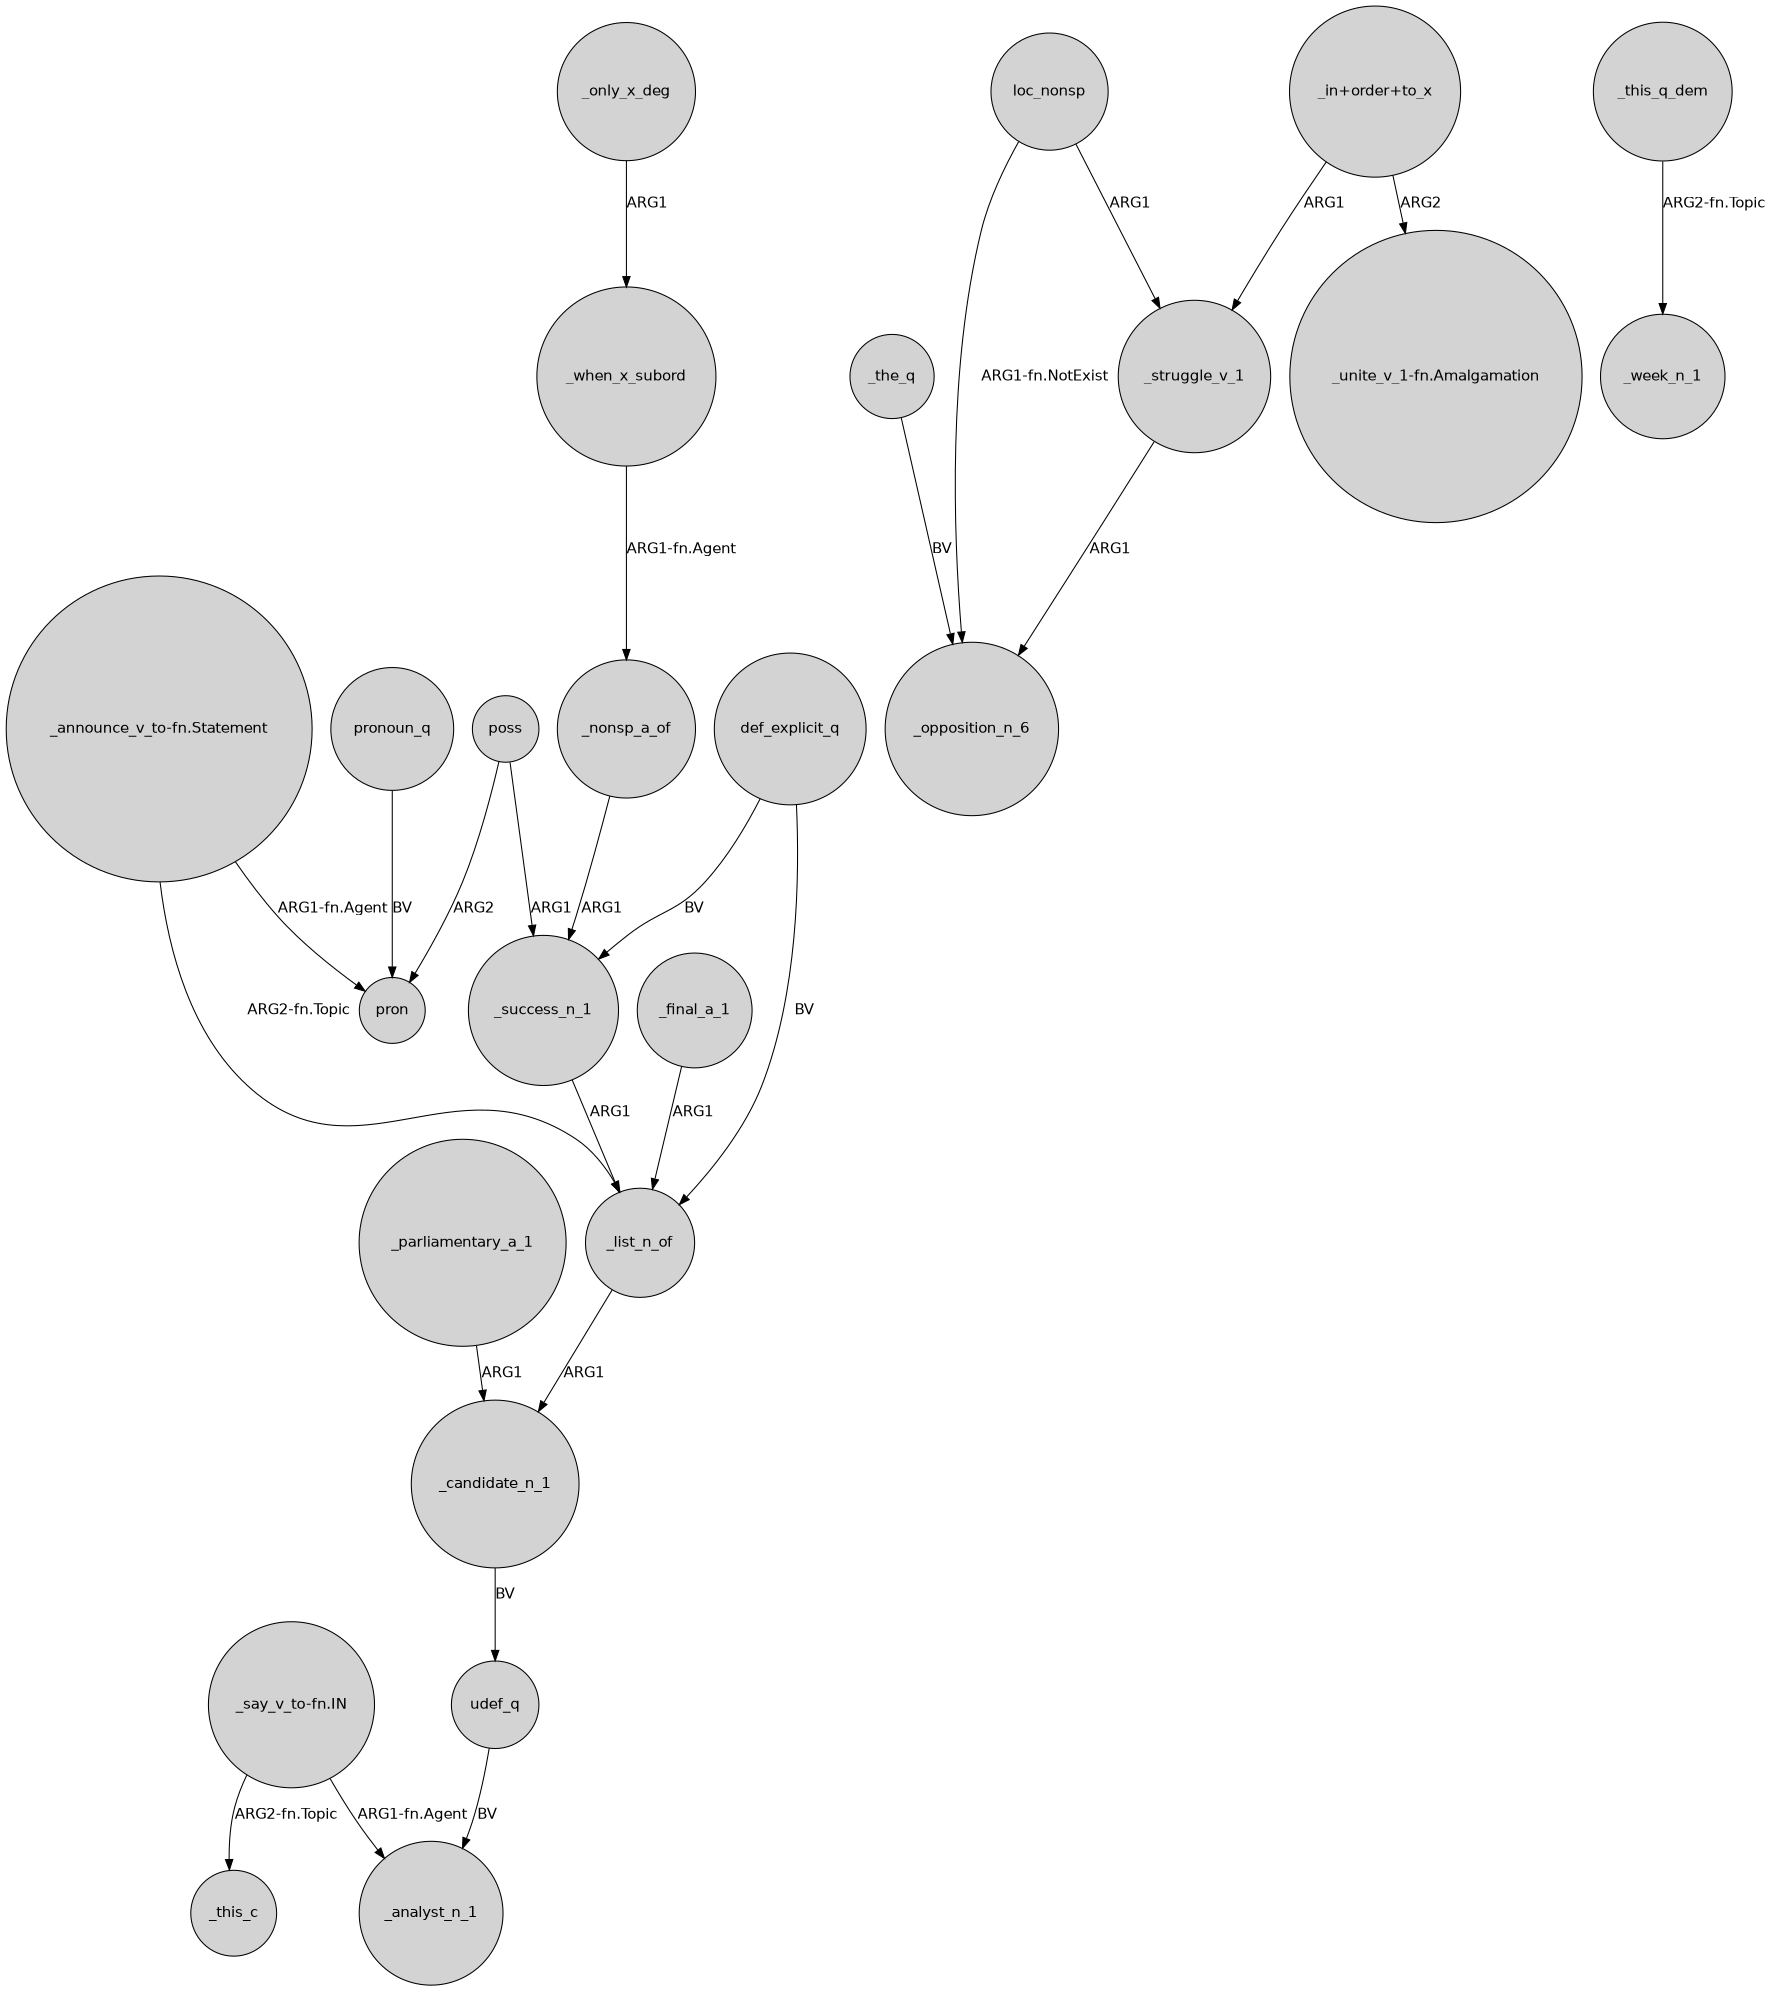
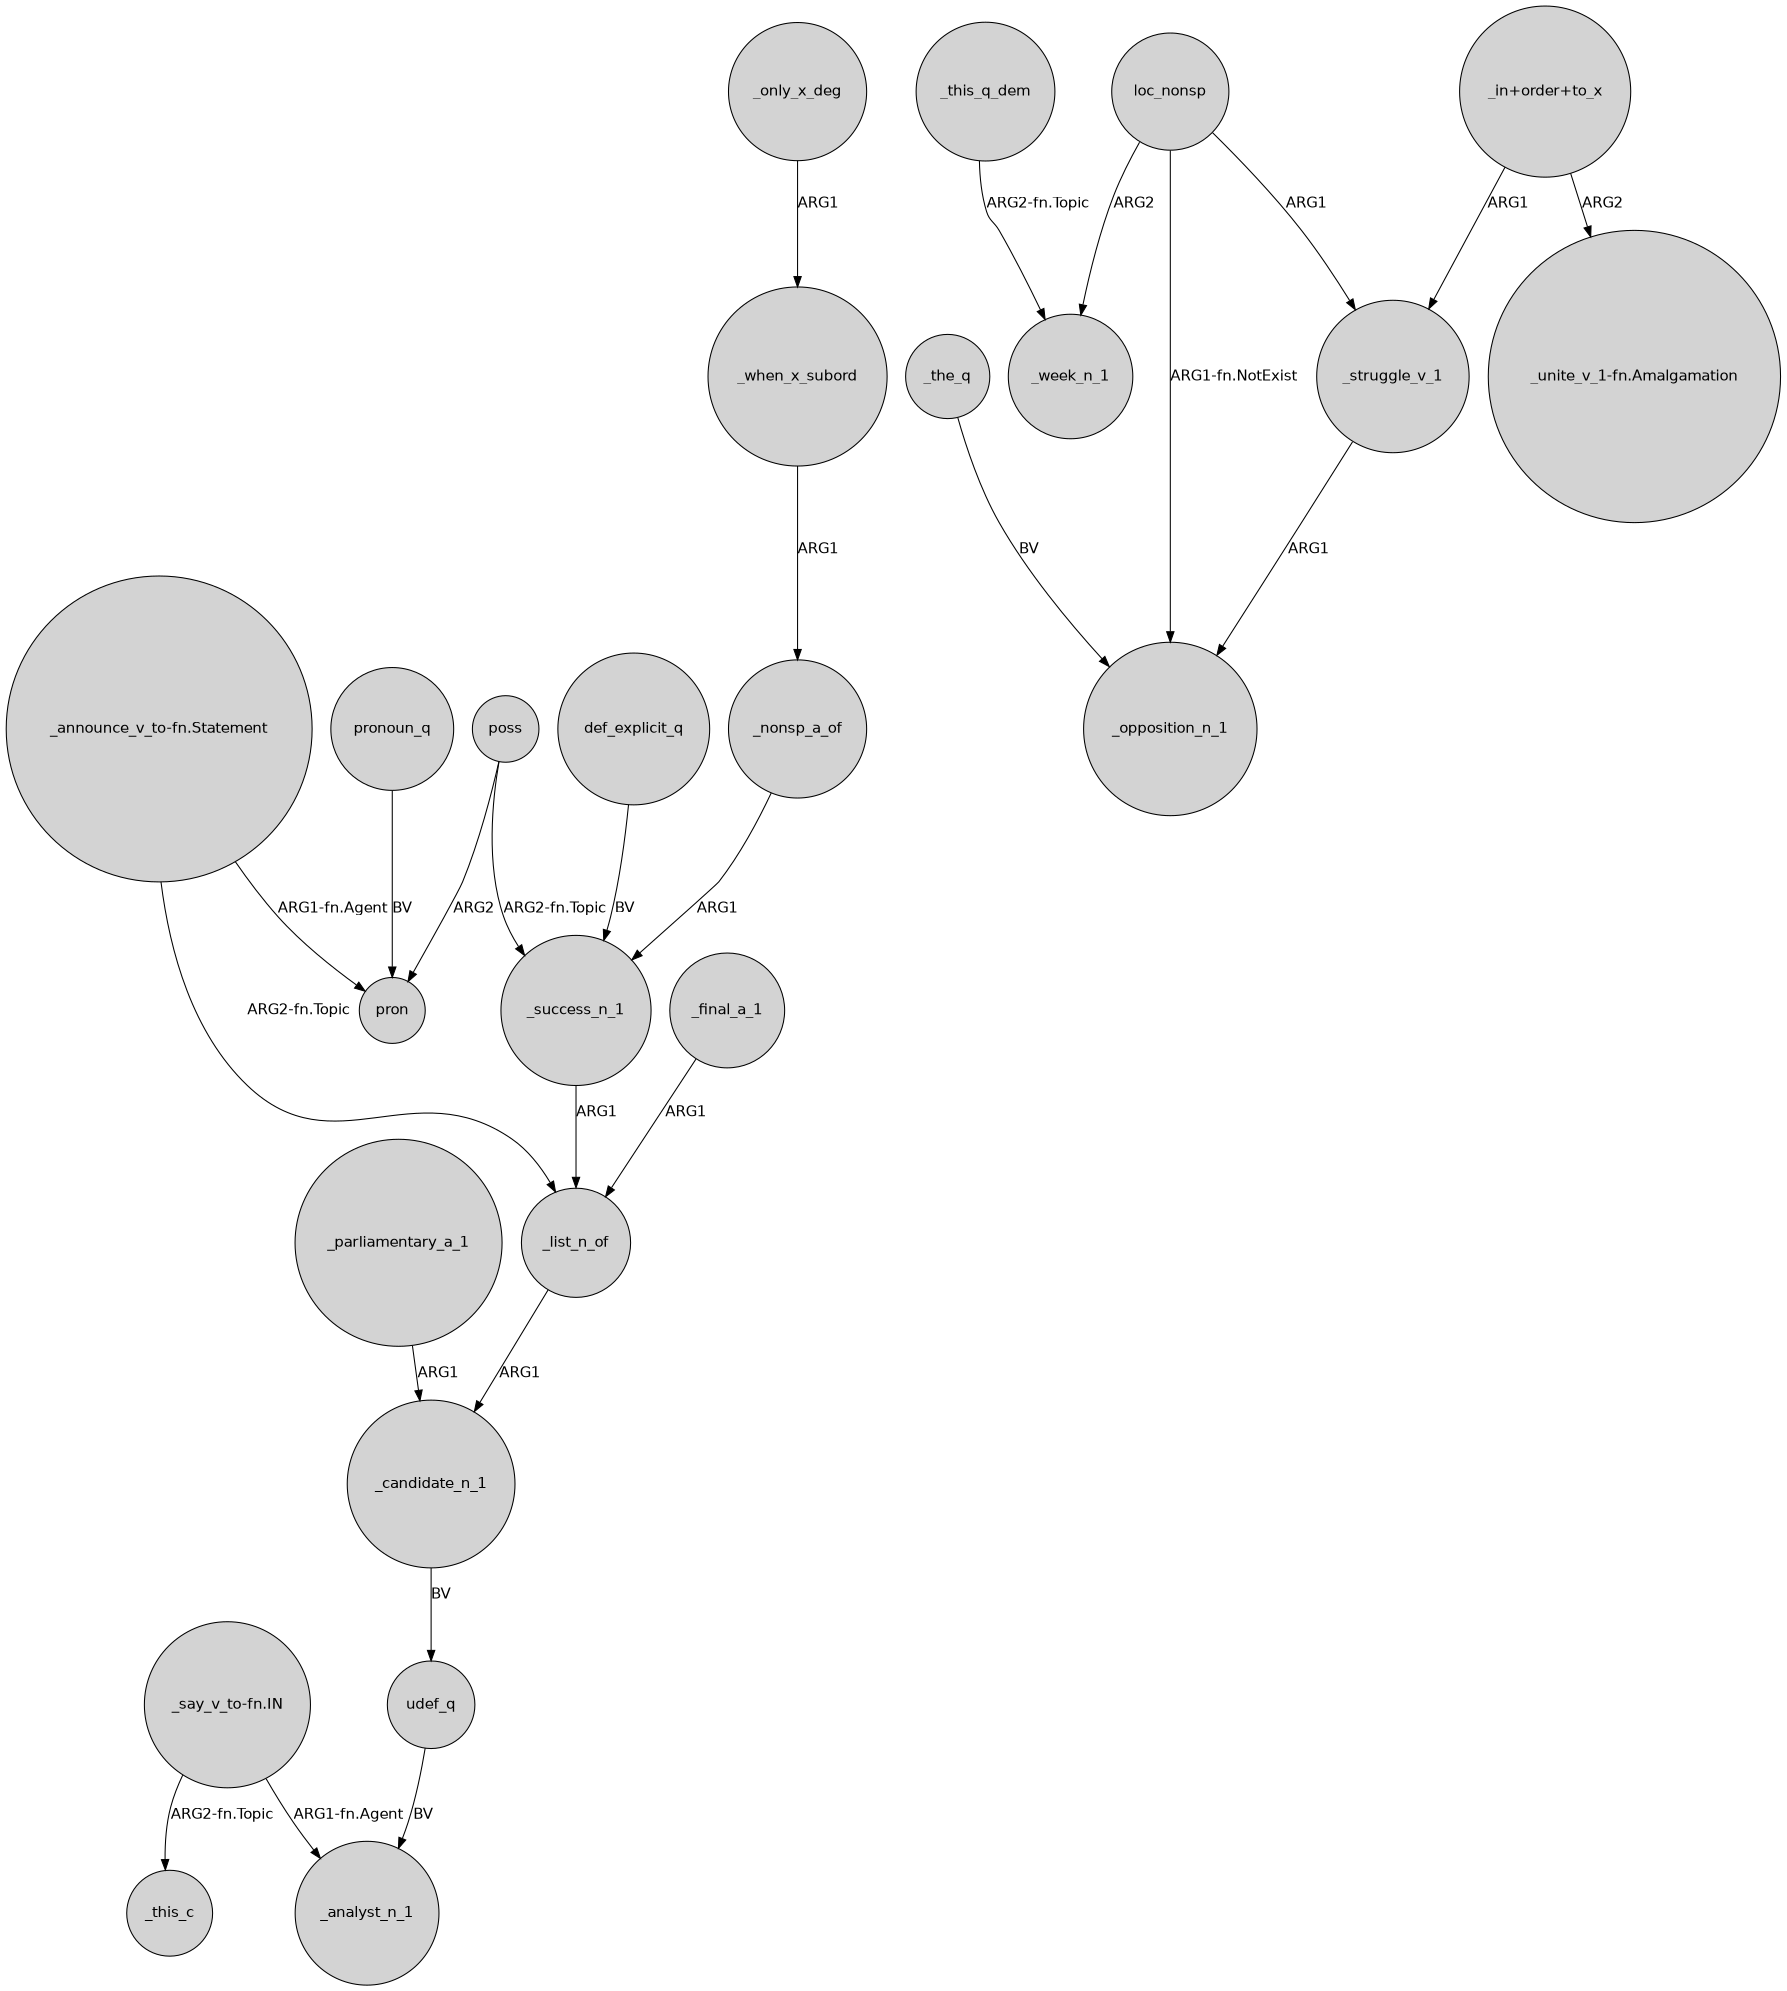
edge "loc_nonsp" -> "_week_n_1": added, label "ARG2"
edge "_when_x_subord" -> "_nonsp_a_of": label "ARG1-fn.Agent" -> "ARG1"
node "_opposition_n_6": label "_opposition_n_6" -> "_opposition_n_1"
edge "poss" -> "_success_n_1": label "ARG1" -> "ARG2-fn.Topic"
edge "def_explicit_q" -> "_list_n_of": removed, label "BV"
